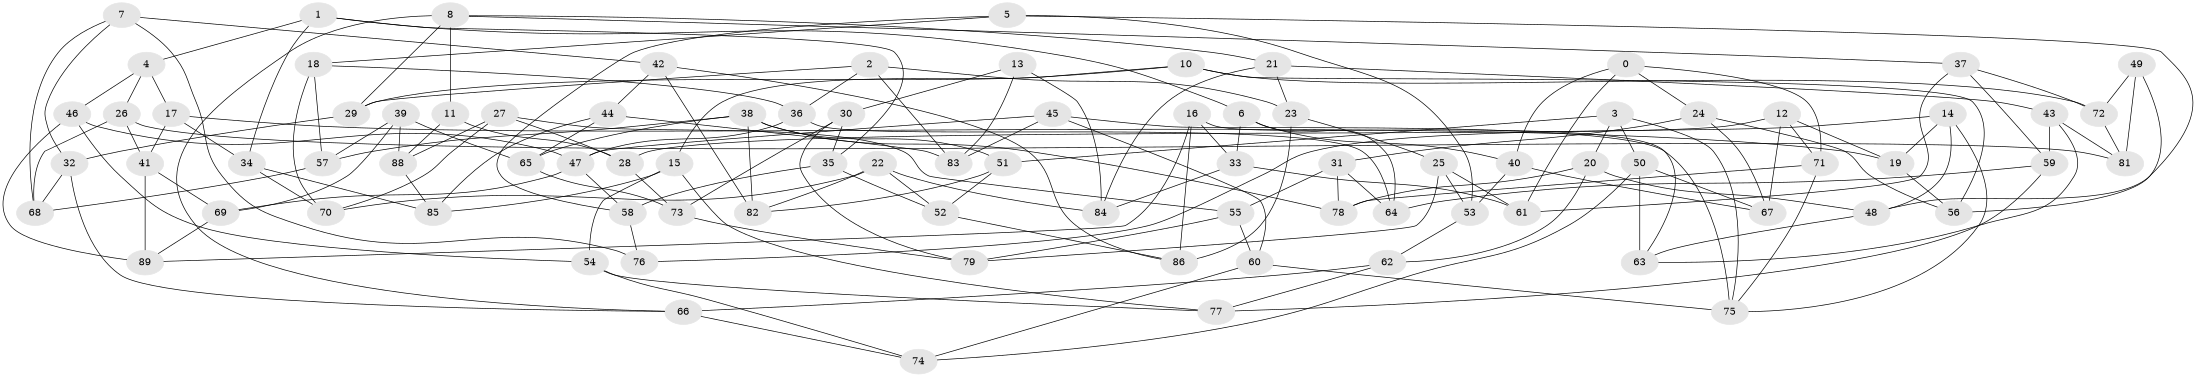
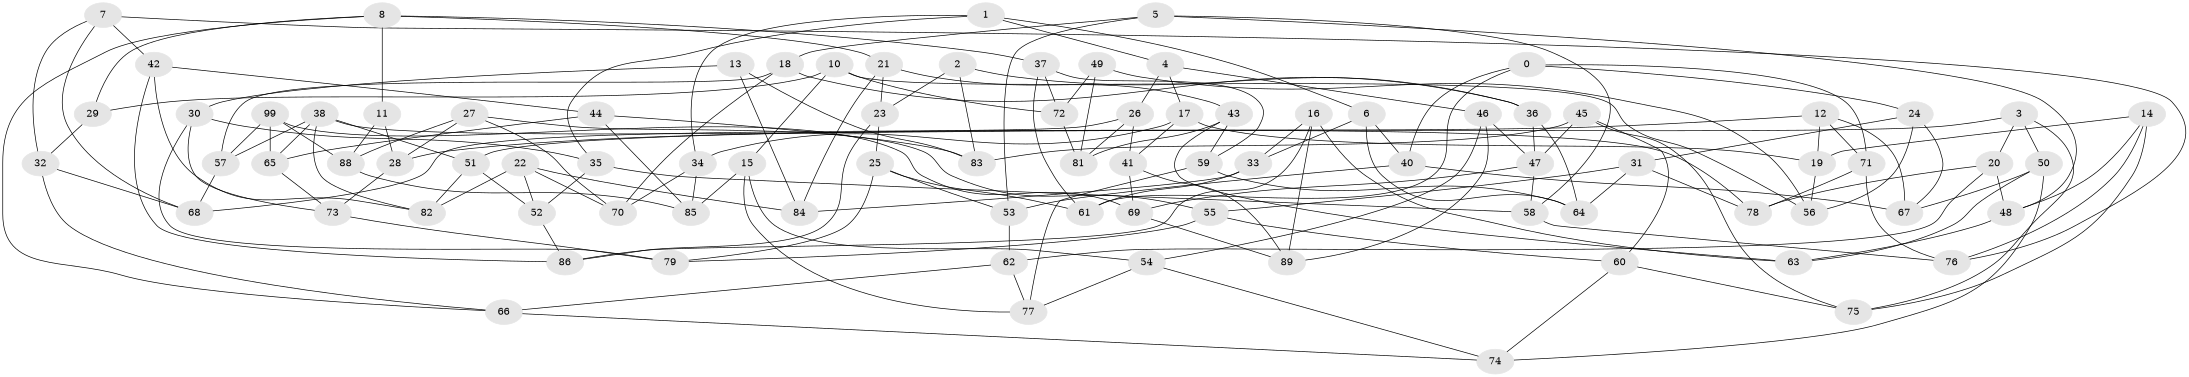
edge "2" -- "29": removed
node "39": label "39" -> "99"
edge "71" -- "75": now "71" -- "76"
